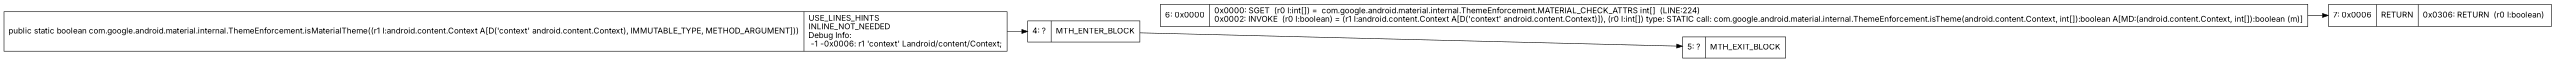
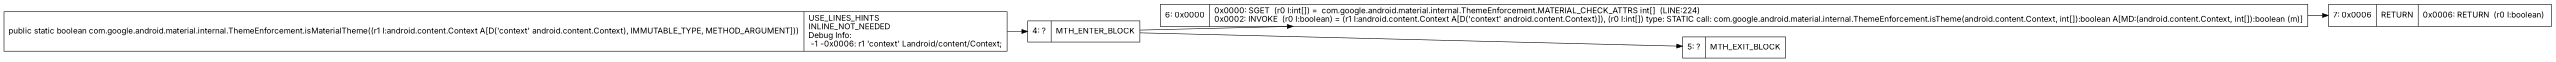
node "7: 0x0006": text "0x0306: RETURN  (r0 I:boolean)" -> "0x0006: RETURN  (r0 I:boolean)"
edge "4: ?" -> "6: 0x0000": added
